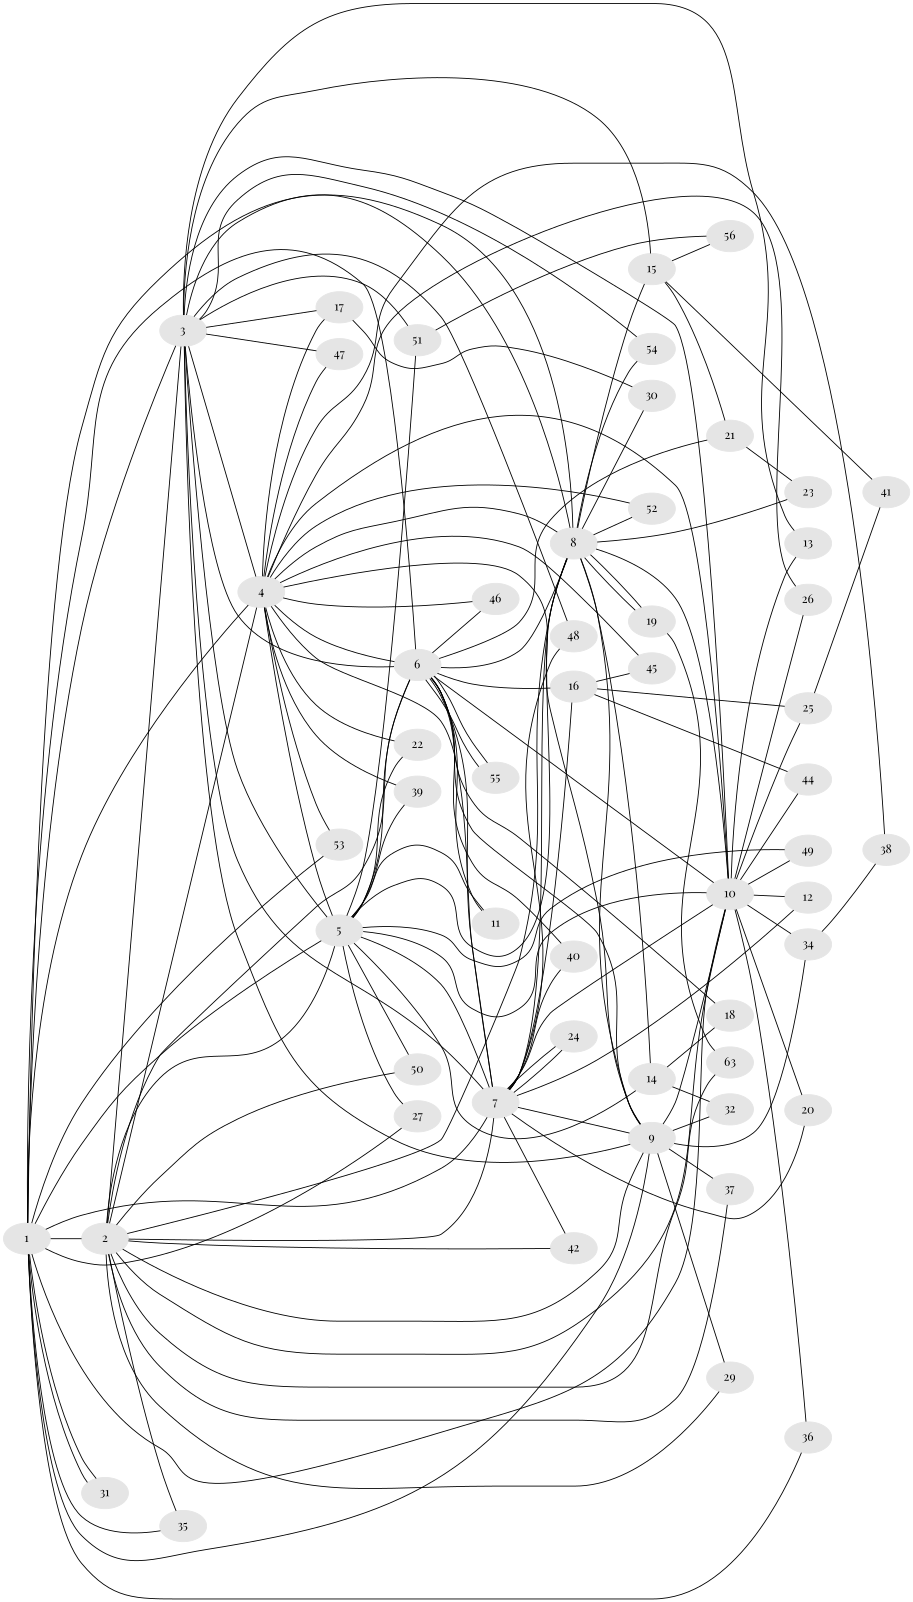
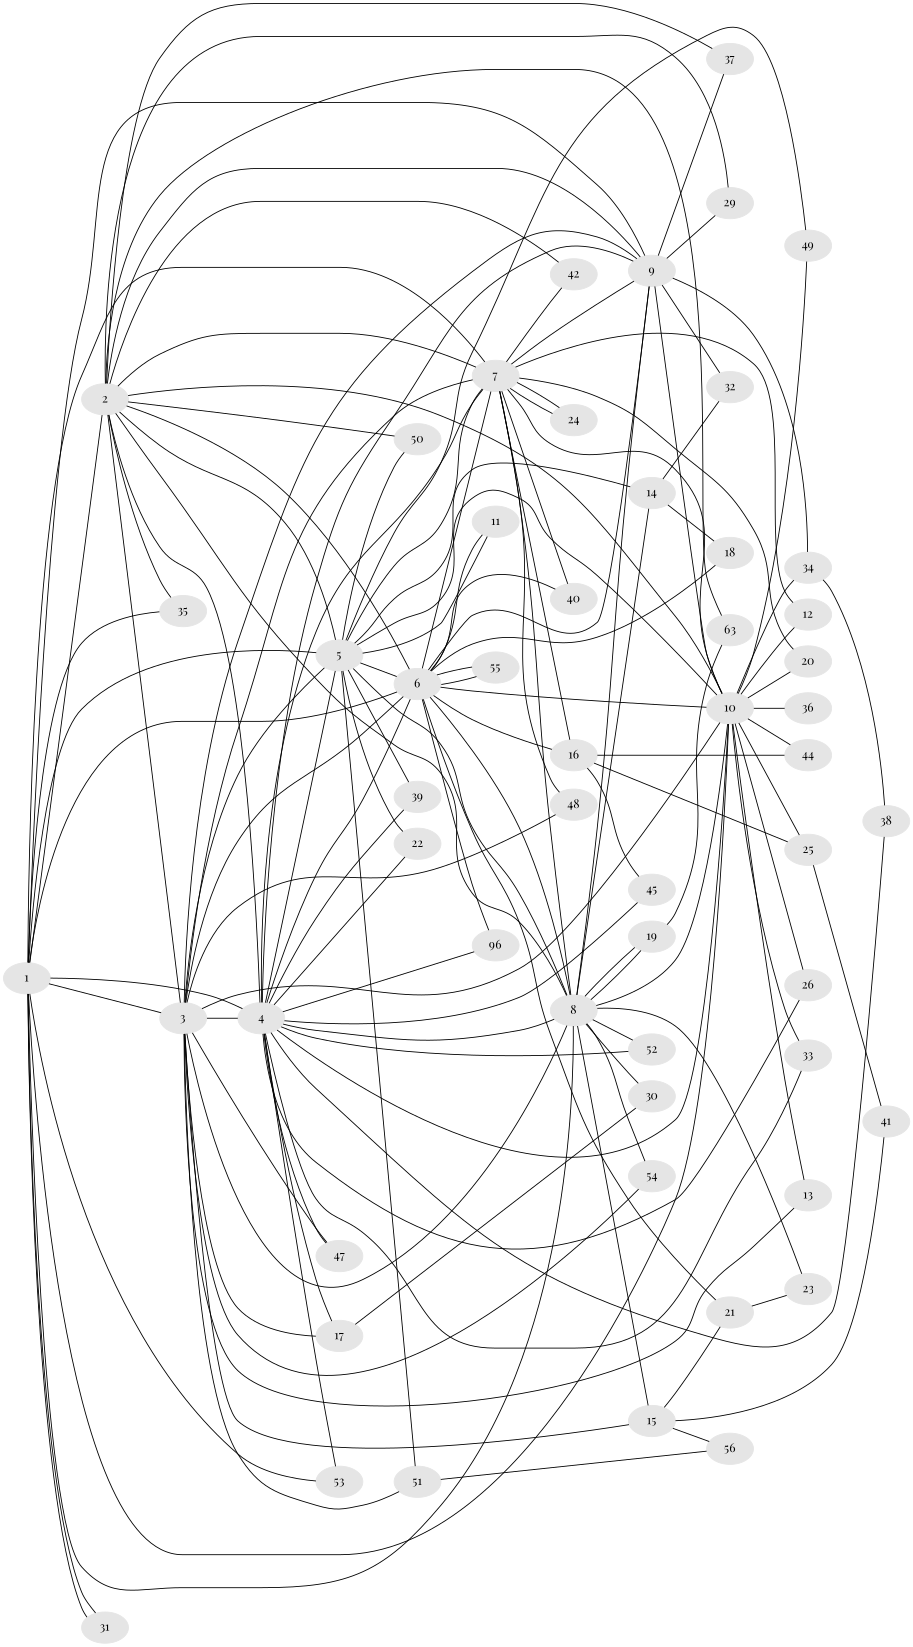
node "46": label "46" -> "96"
node "33": added
node "27": removed
edge "1" -- "36": removed
